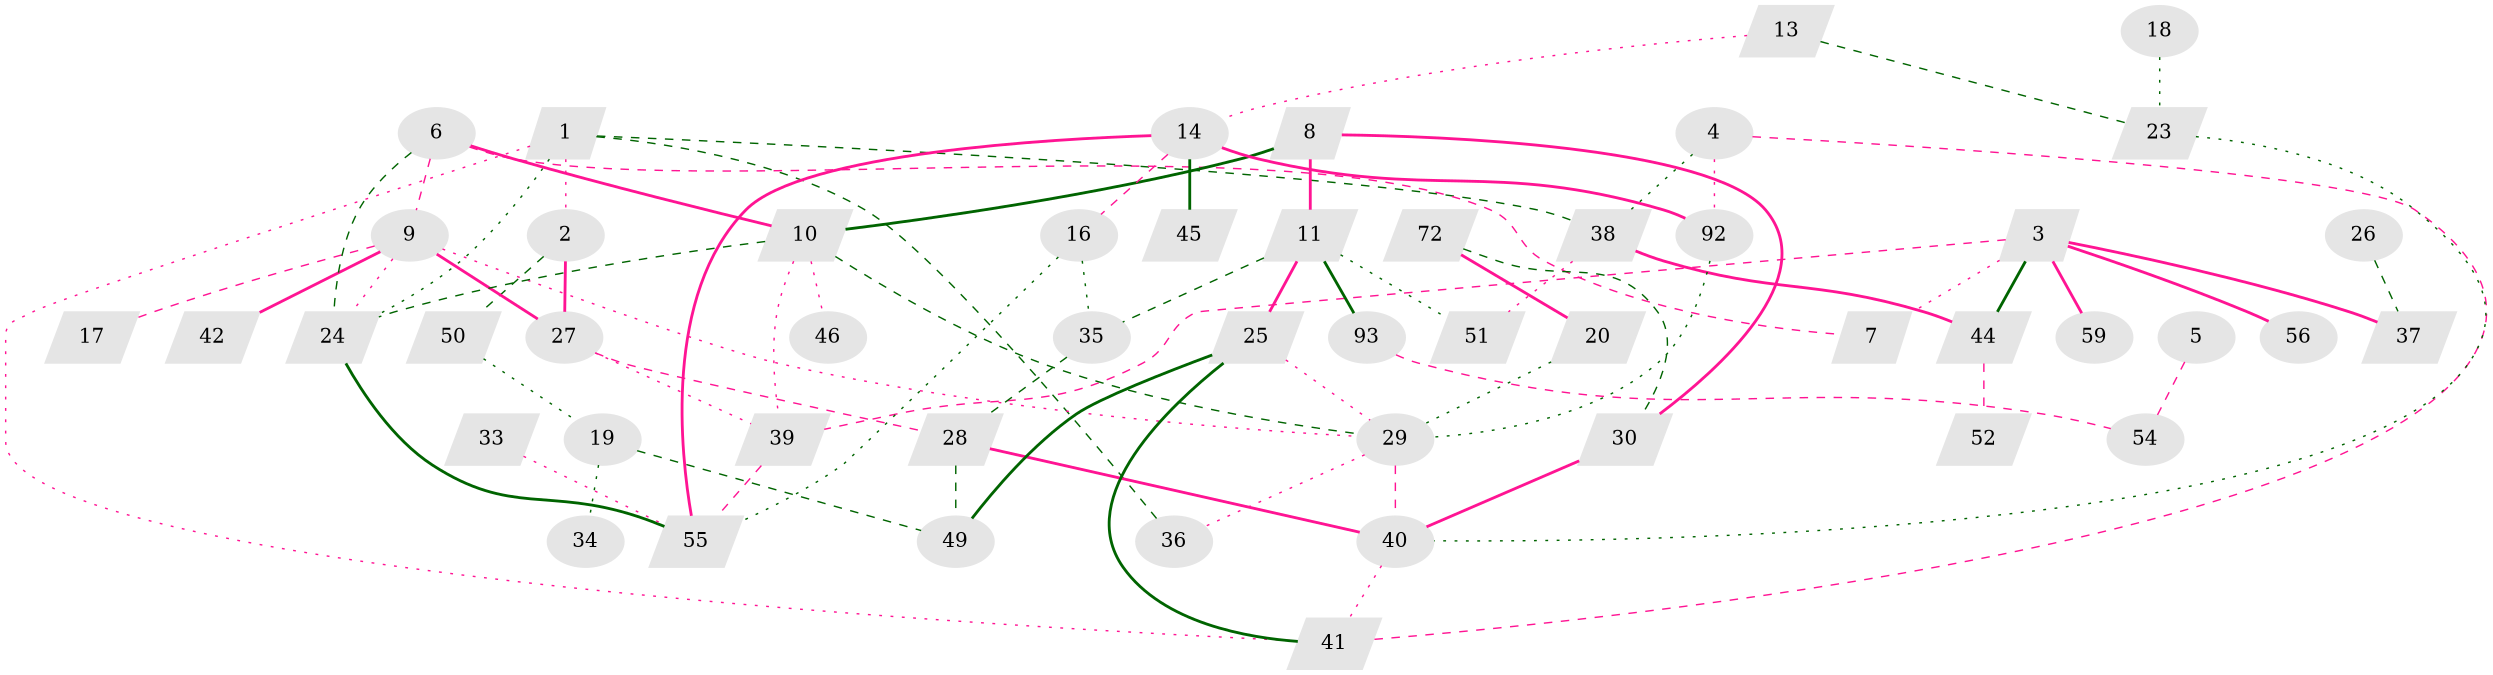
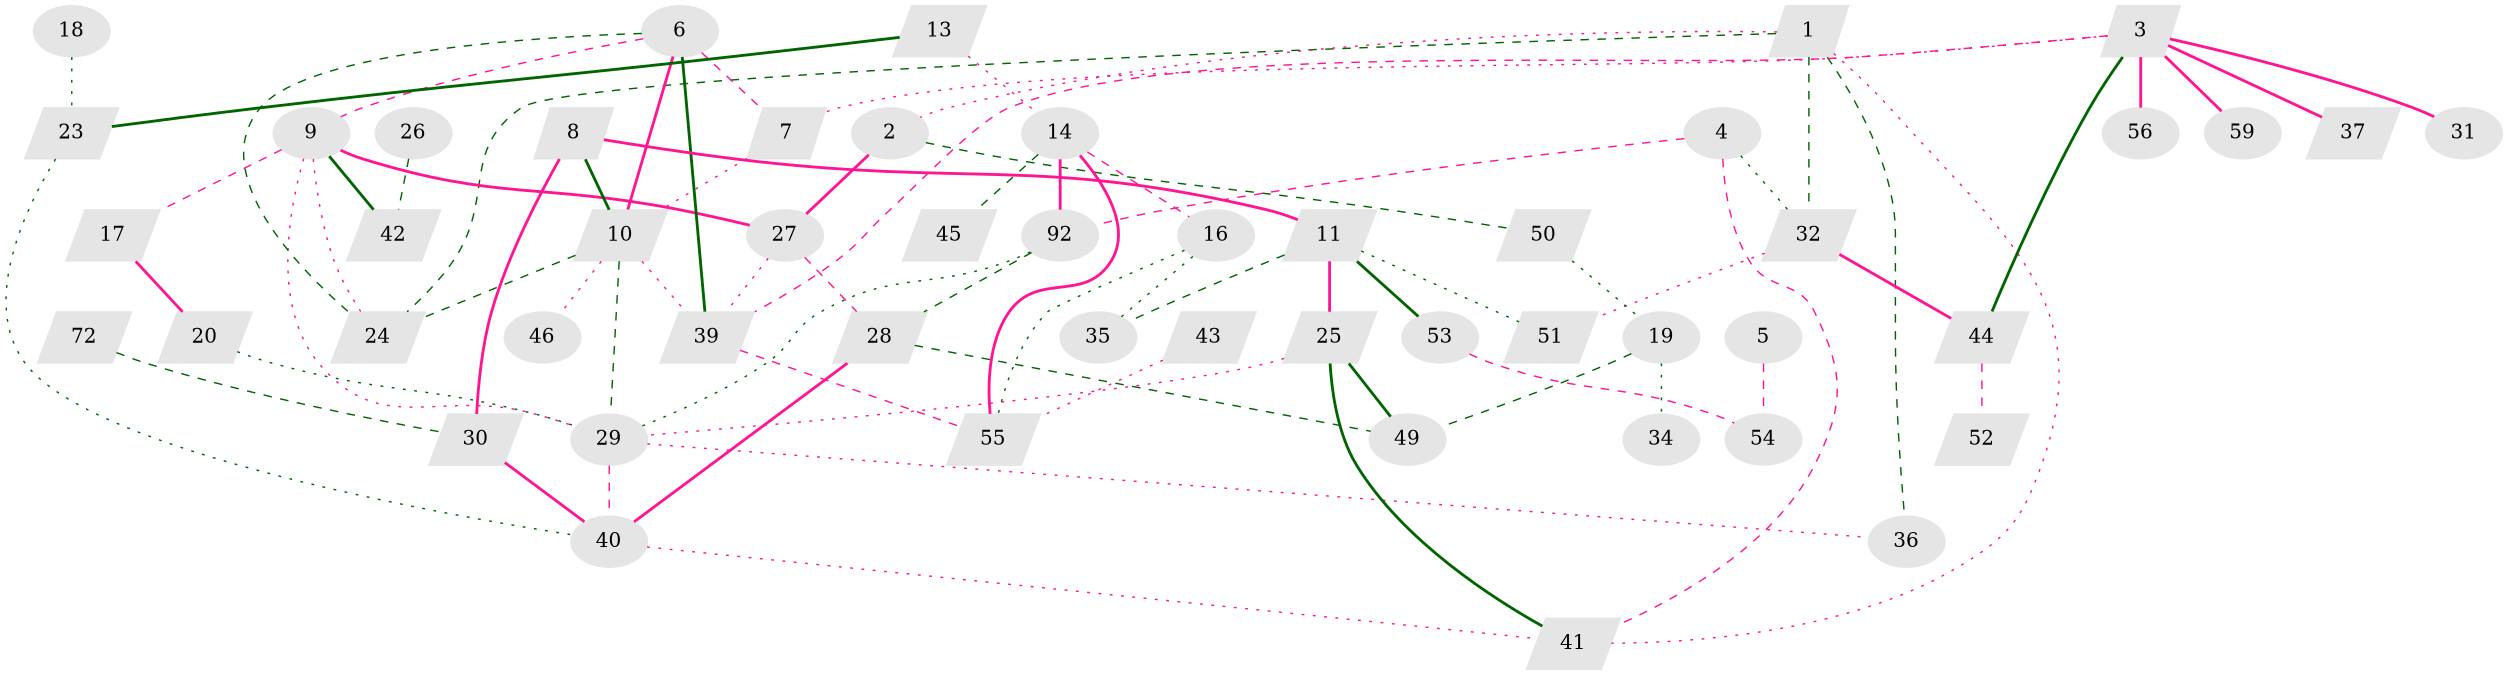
edge "13" -- "23": style dashed -> bold
node "31": added
edge "6" -- "39": added
edge "7" -- "10": added
edge "14" -- "45": style bold -> dashed
edge "4" -- "92": style dotted -> dashed
node "38": label "38" -> "32"
edge "1" -- "24": style dotted -> dashed
edge "72" -- "20": now "17" -- "20"
edge "9" -- "42": color deeppink -> darkgreen
edge "26" -- "37": now "26" -- "42"
node "93": label "93" -> "53"
edge "35" -- "28": now "92" -- "28"
node "33": label "33" -> "43"
edge "24" -- "55": removed
